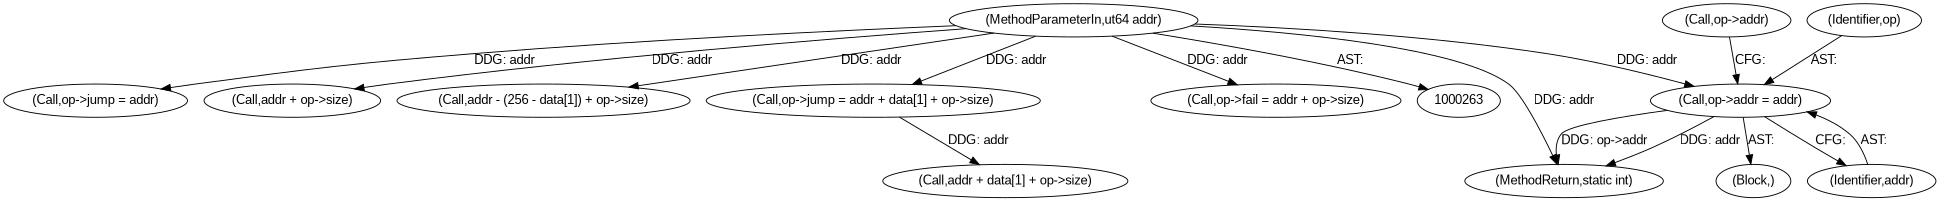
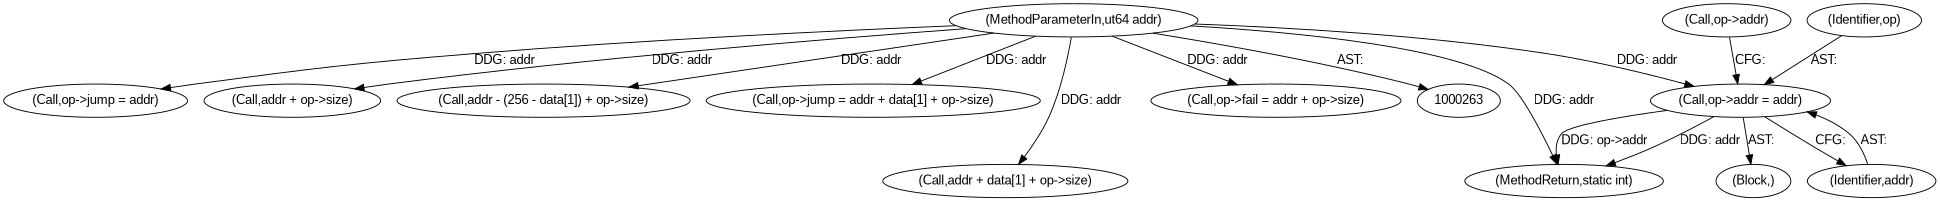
edge "(Call,op->jump = addr + data[1] + op->size)" -> "(Call,addr + data[1] + op->size)": now "(MethodParameterIn,ut64 addr)" -> "(Call,addr + data[1] + op->size)"
